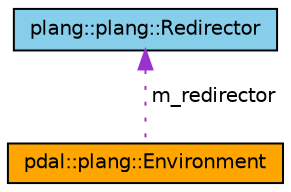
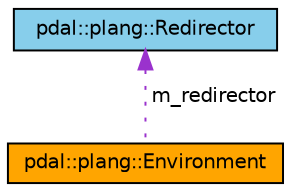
node "plang::plang::Redirector": label "plang::plang::Redirector" -> "pdal::plang::Redirector"
